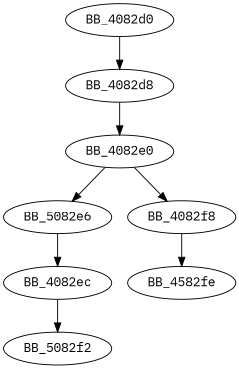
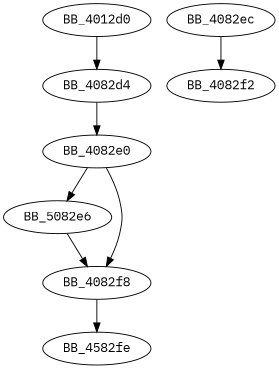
node "BB_4082d0": label "BB_4082d0" -> "BB_4012d0"
node "BB_4082d8": label "BB_4082d8" -> "BB_4082d4"
edge "BB_5082e6" -> "BB_4082ec": now "BB_5082e6" -> "BB_4082f8"
node "BB_5082f2": label "BB_5082f2" -> "BB_4082f2"
